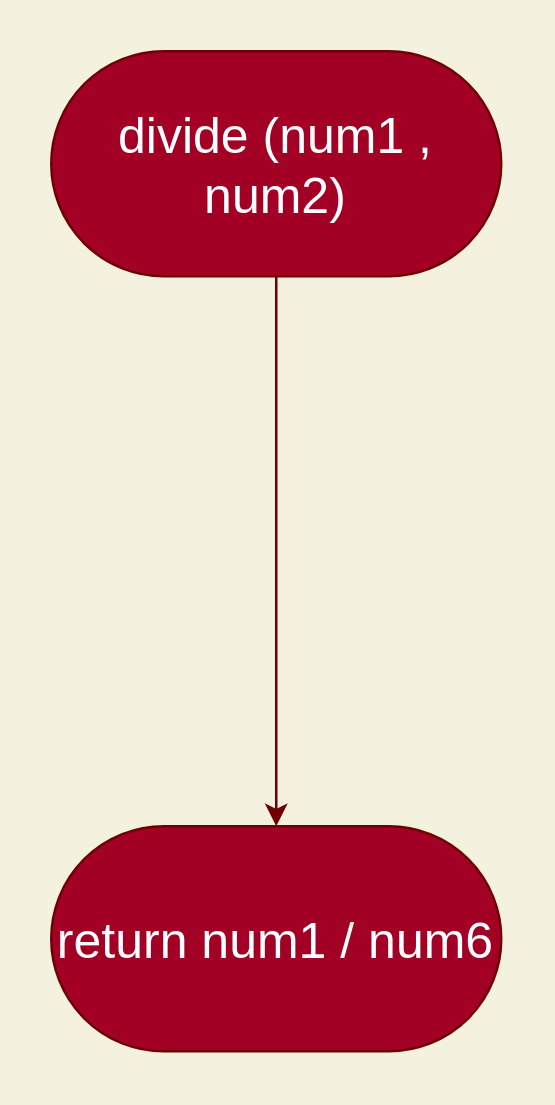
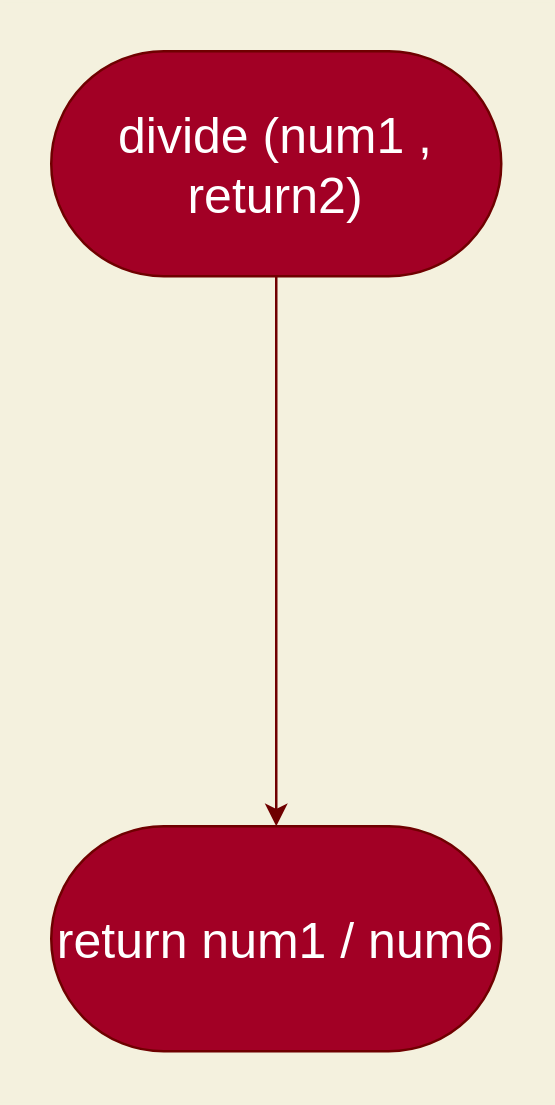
node "divide (num1 , num2)": label "divide (num1 , num2)" -> "divide (num1 , return2)"
